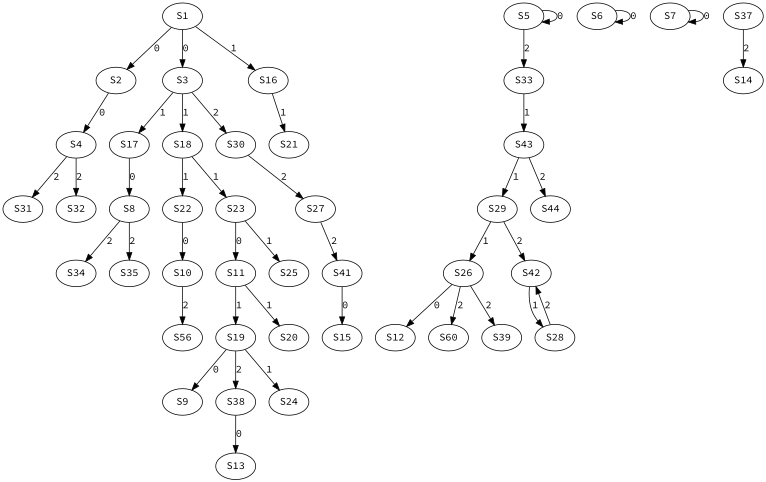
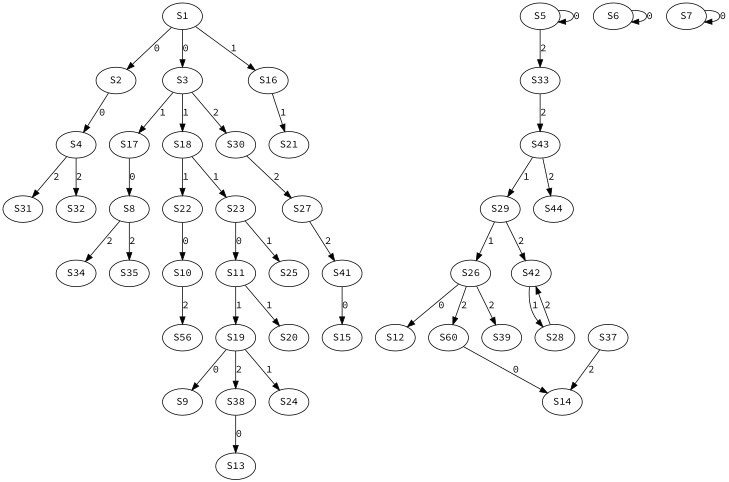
edge "S33" -> "S43": label "1" -> "2"
edge "S60" -> "S14": added, label "0"
